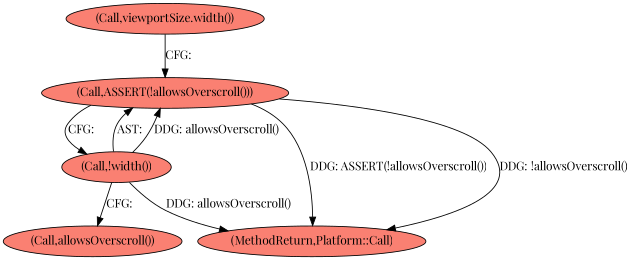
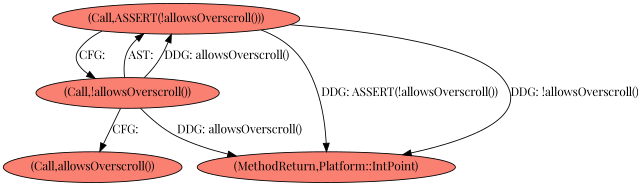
node "(Call,viewportSize.width())": removed
node "(Call,!width())": label "(Call,!width())" -> "(Call,!allowsOverscroll())"
node "(MethodReturn,Platform::Call)": label "(MethodReturn,Platform::Call)" -> "(MethodReturn,Platform::IntPoint)"
